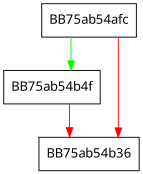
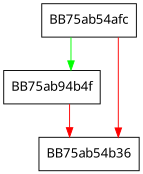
node "BB75ab54b4f": label "BB75ab54b4f" -> "BB75ab94b4f"
